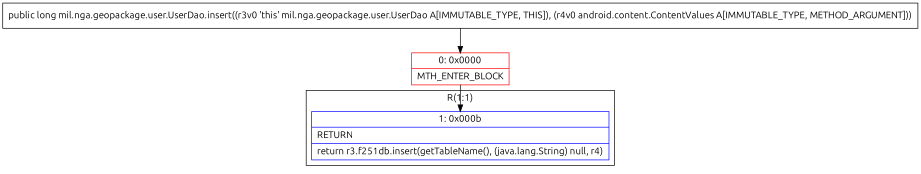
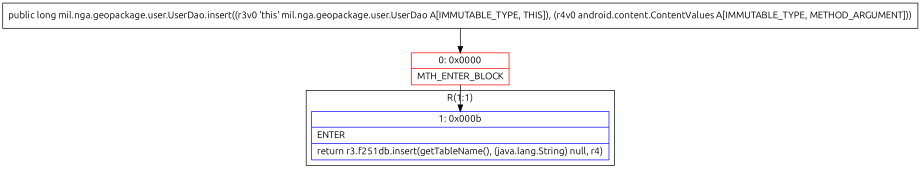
node "1: 0x000b": text "RETURN" -> "ENTER"
